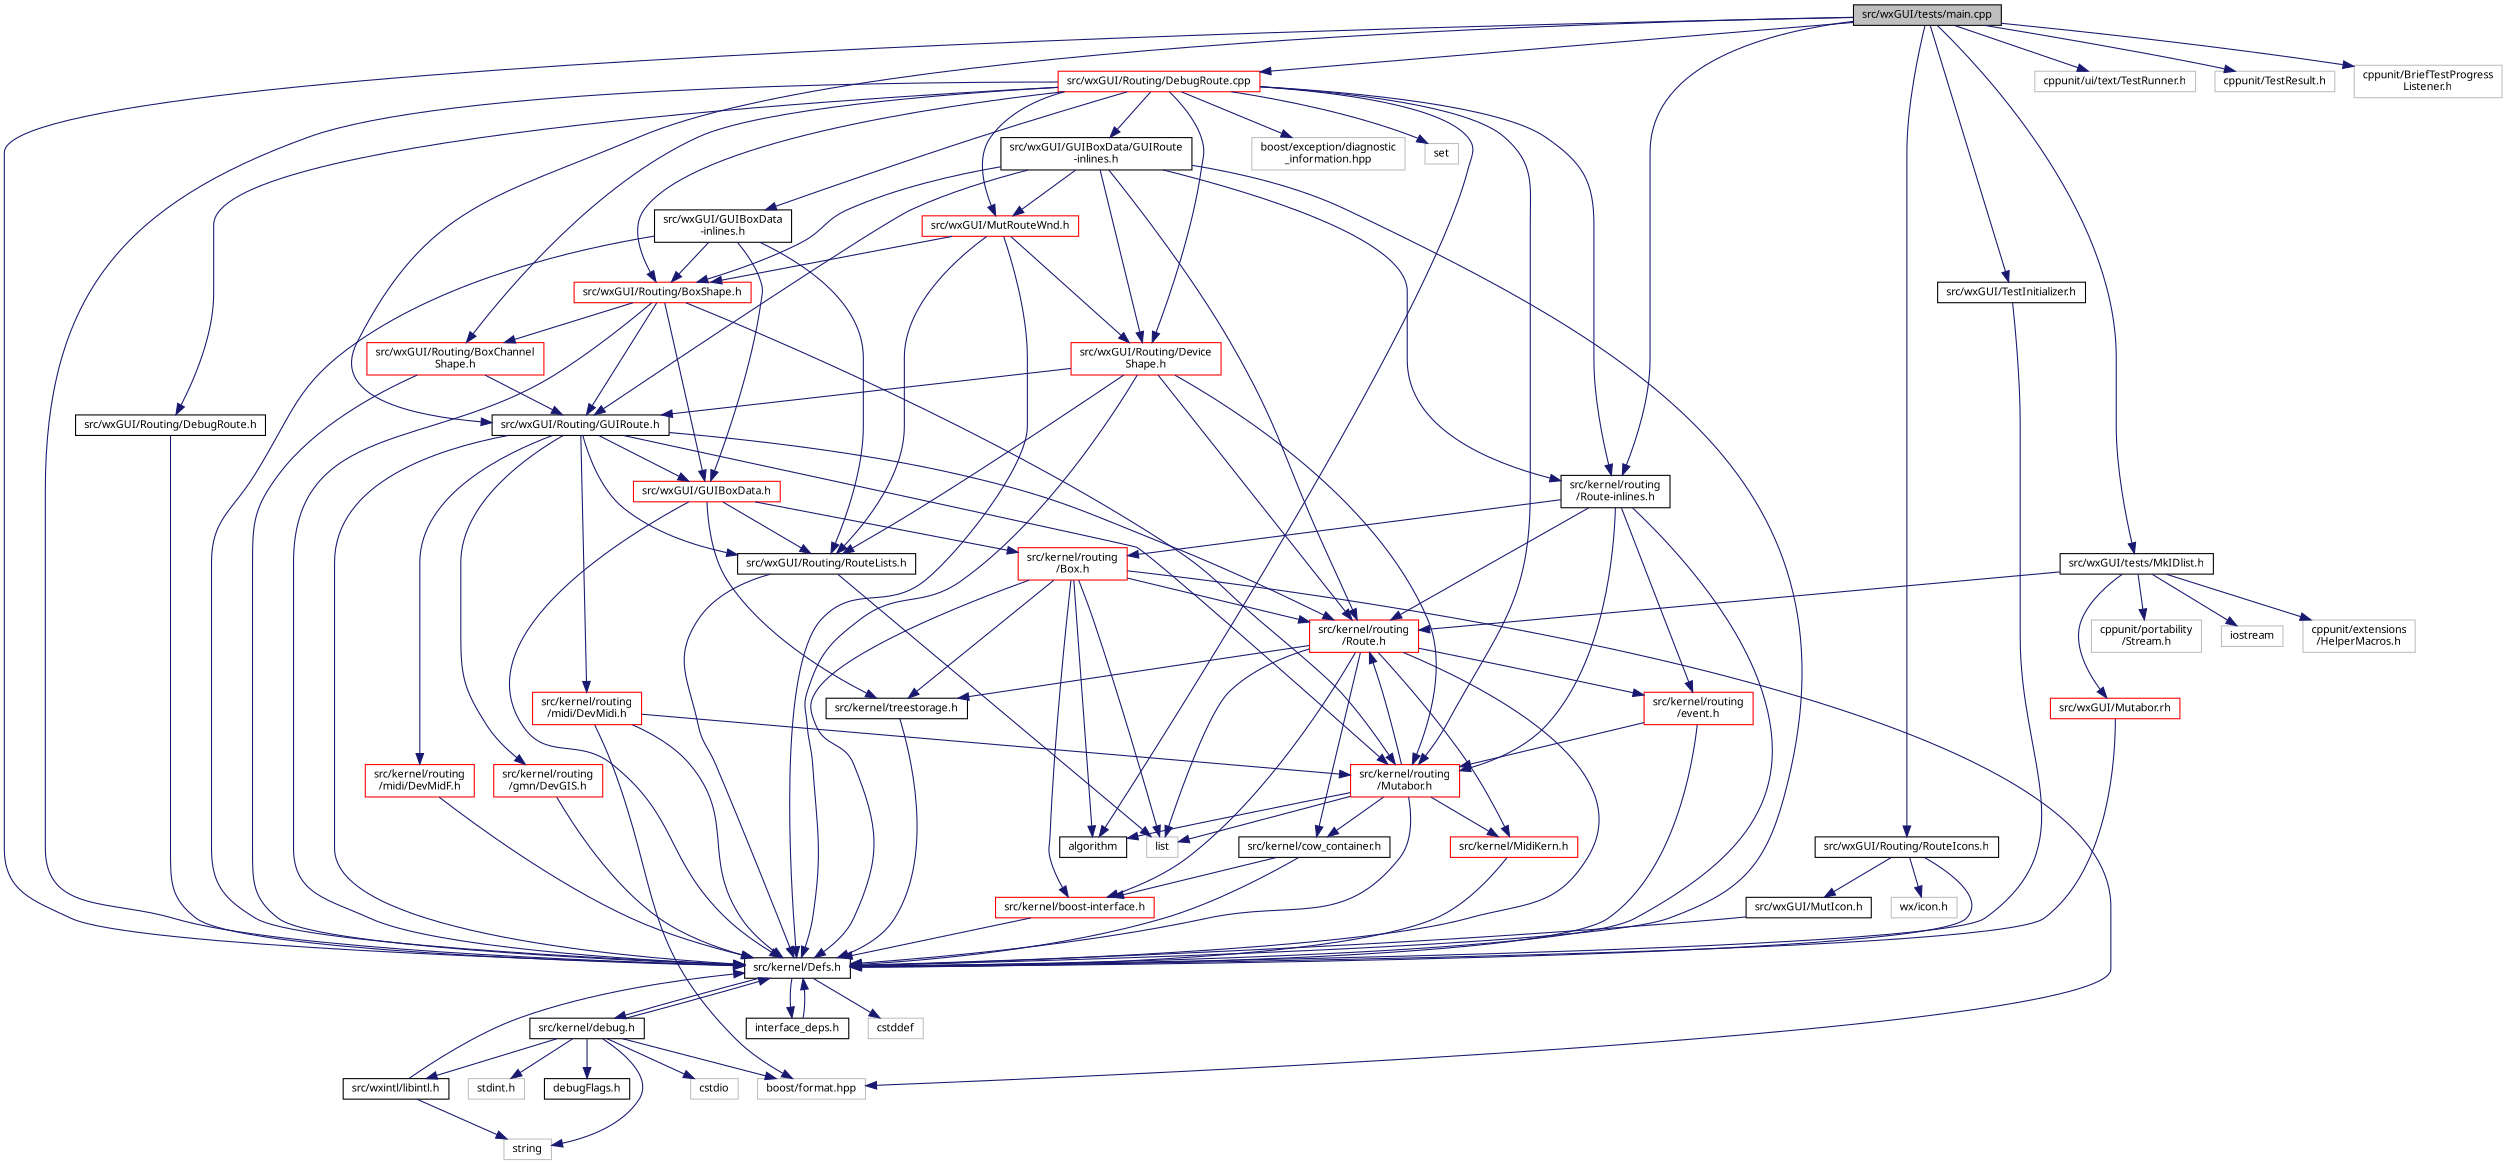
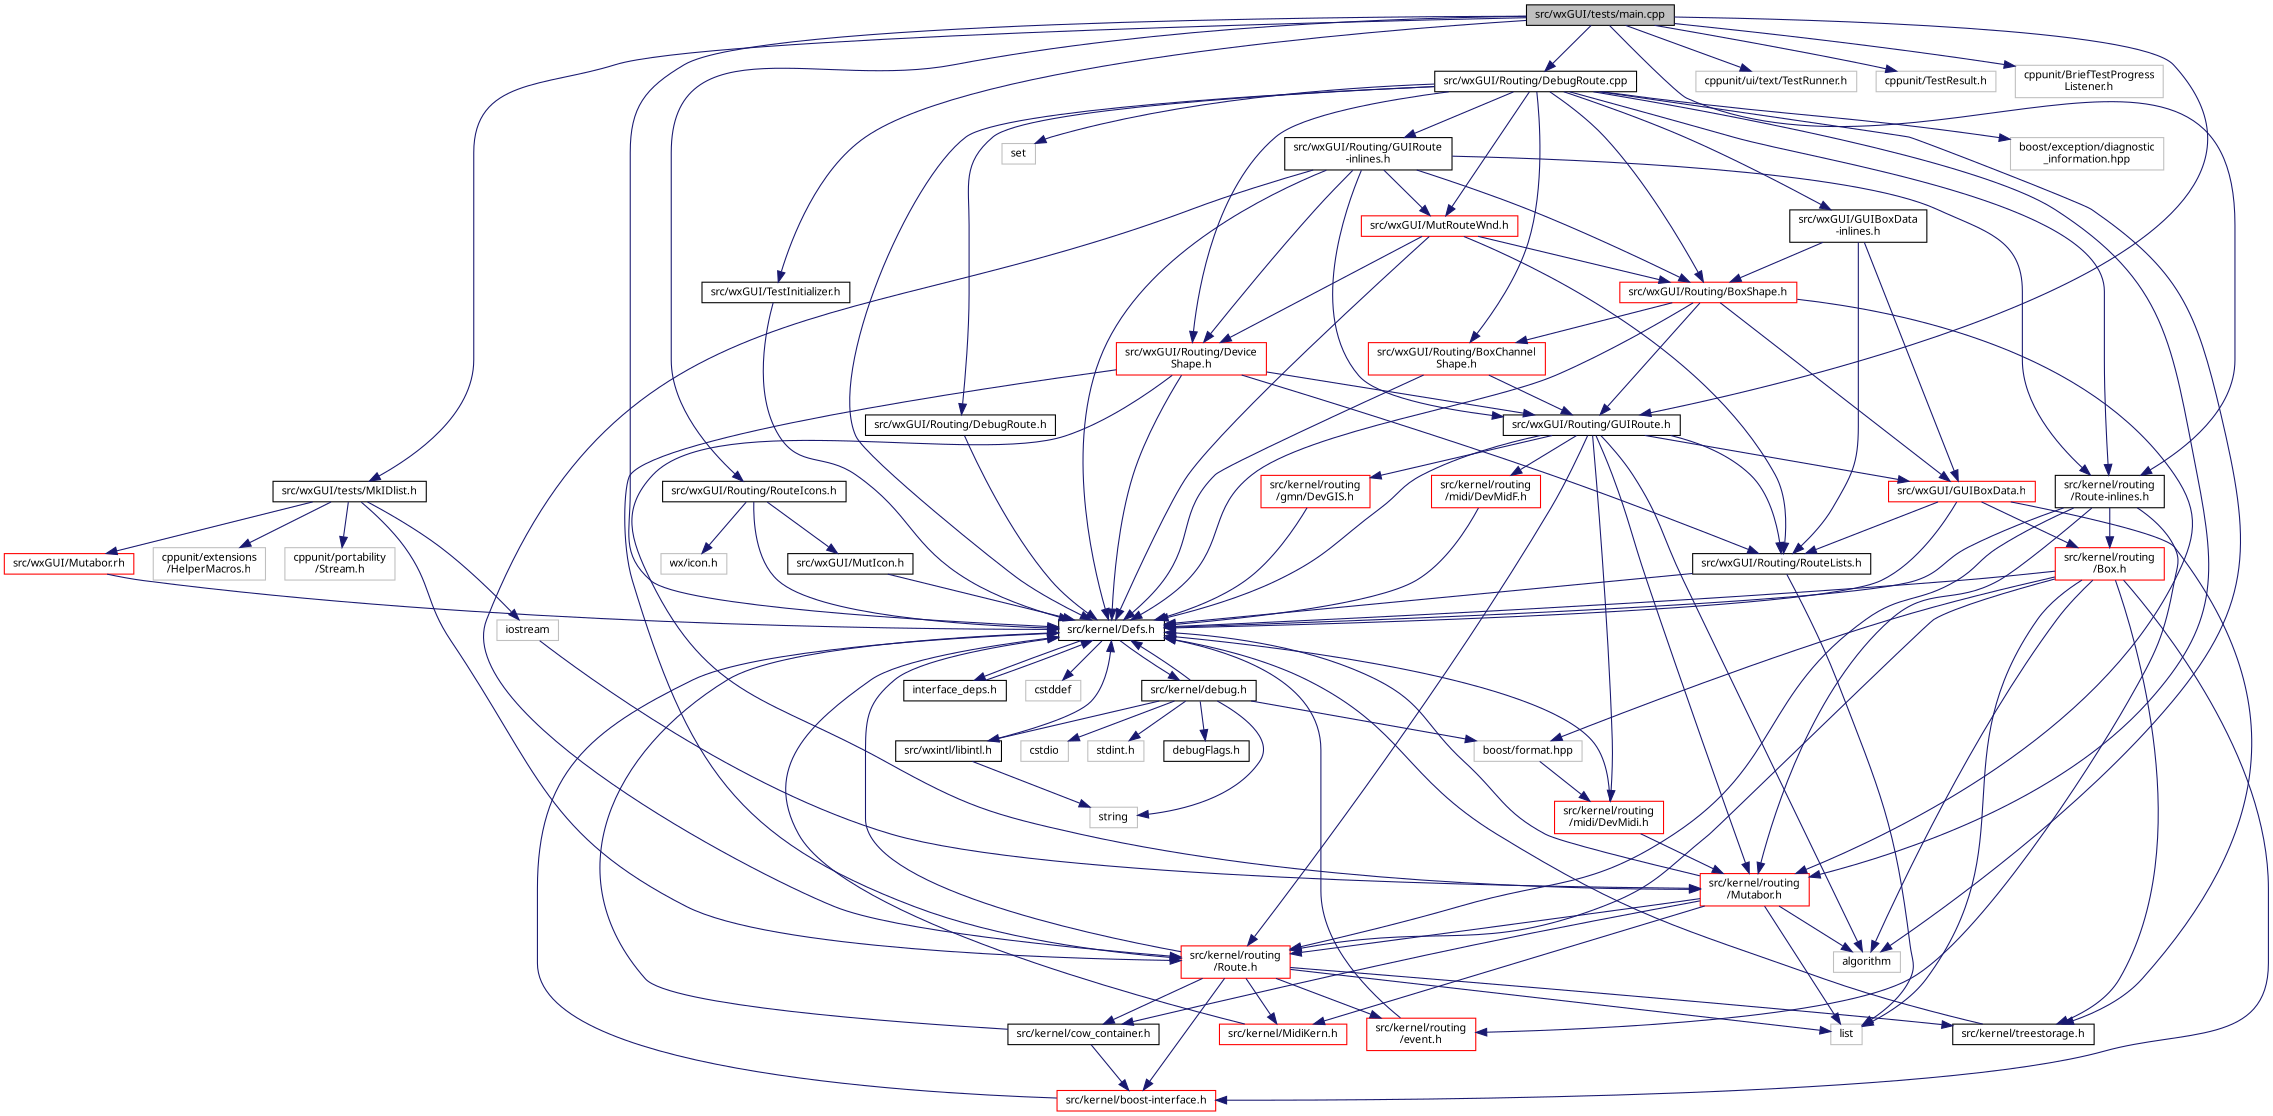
node "src/wxGUI/Routing/DebugRoute.cpp": color red -> black
node "src/wxGUI/GUIBoxData/GUIRoute -inlines.h": label "src/wxGUI/GUIBoxData/GUIRoute -inlines.h" -> "src/wxGUI/Routing/GUIRoute -inlines.h"
edge "src/wxGUI/Routing/GUIRoute.h" -> "algorithm": added
edge "src/wxGUI/GUIBoxData -inlines.h" -> "src/kernel/Defs.h": removed
edge "src/kernel/routing /event.h" -> "src/kernel/routing /Mutabor.h": now "iostream" -> "src/kernel/routing /Mutabor.h"
node "algorithm": color black -> grey75
edge "src/kernel/routing /midi/DevMidi.h" -> "boost/format.hpp": reversed
